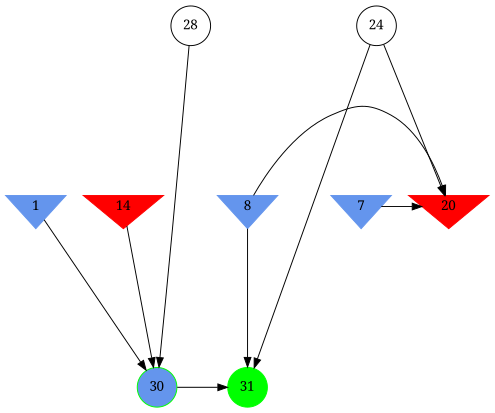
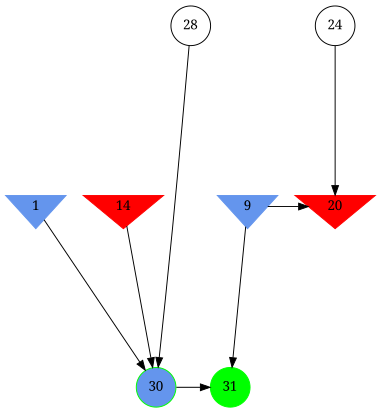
edge "24" -> "31": removed
node "8": label "8" -> "9"
node "7": removed
